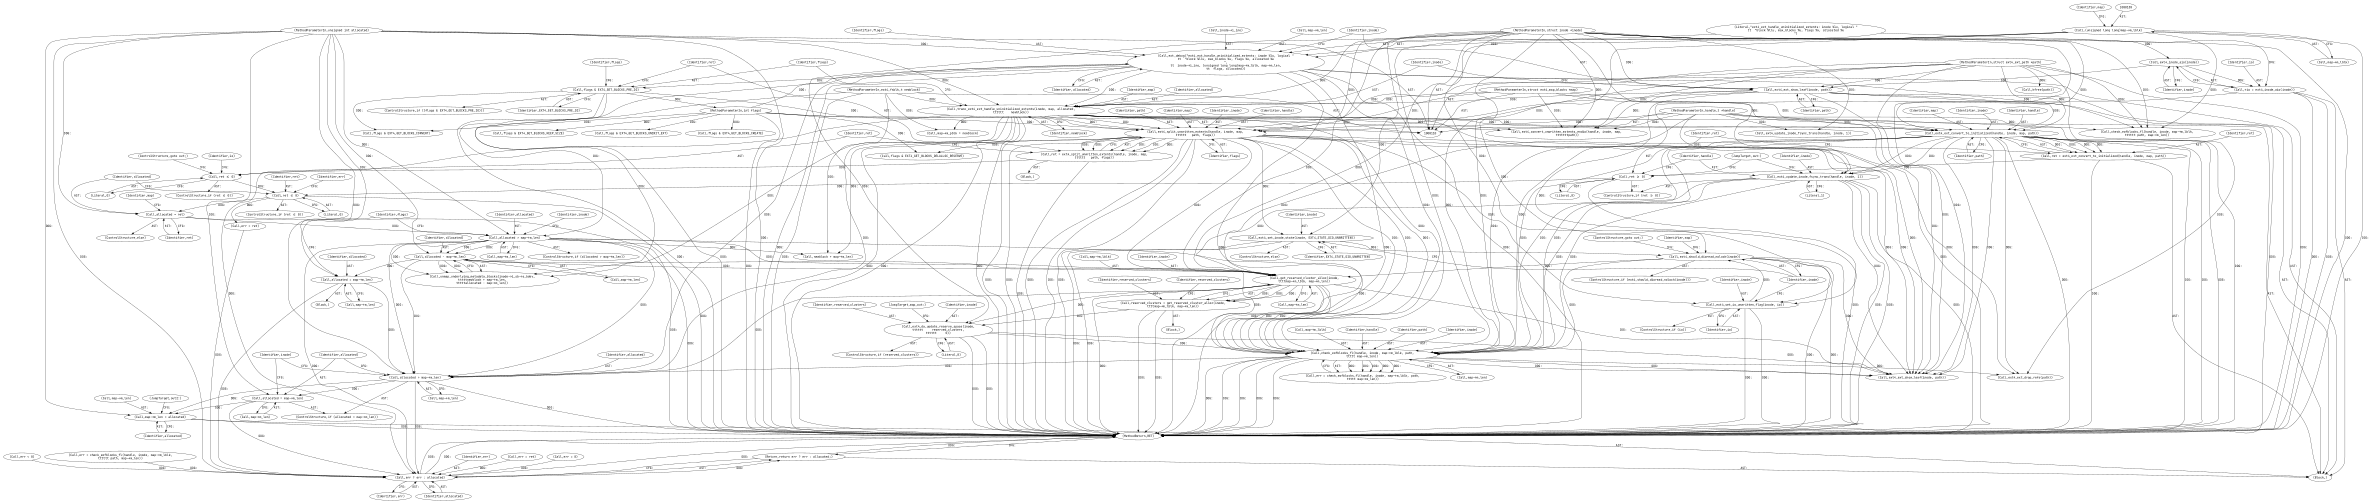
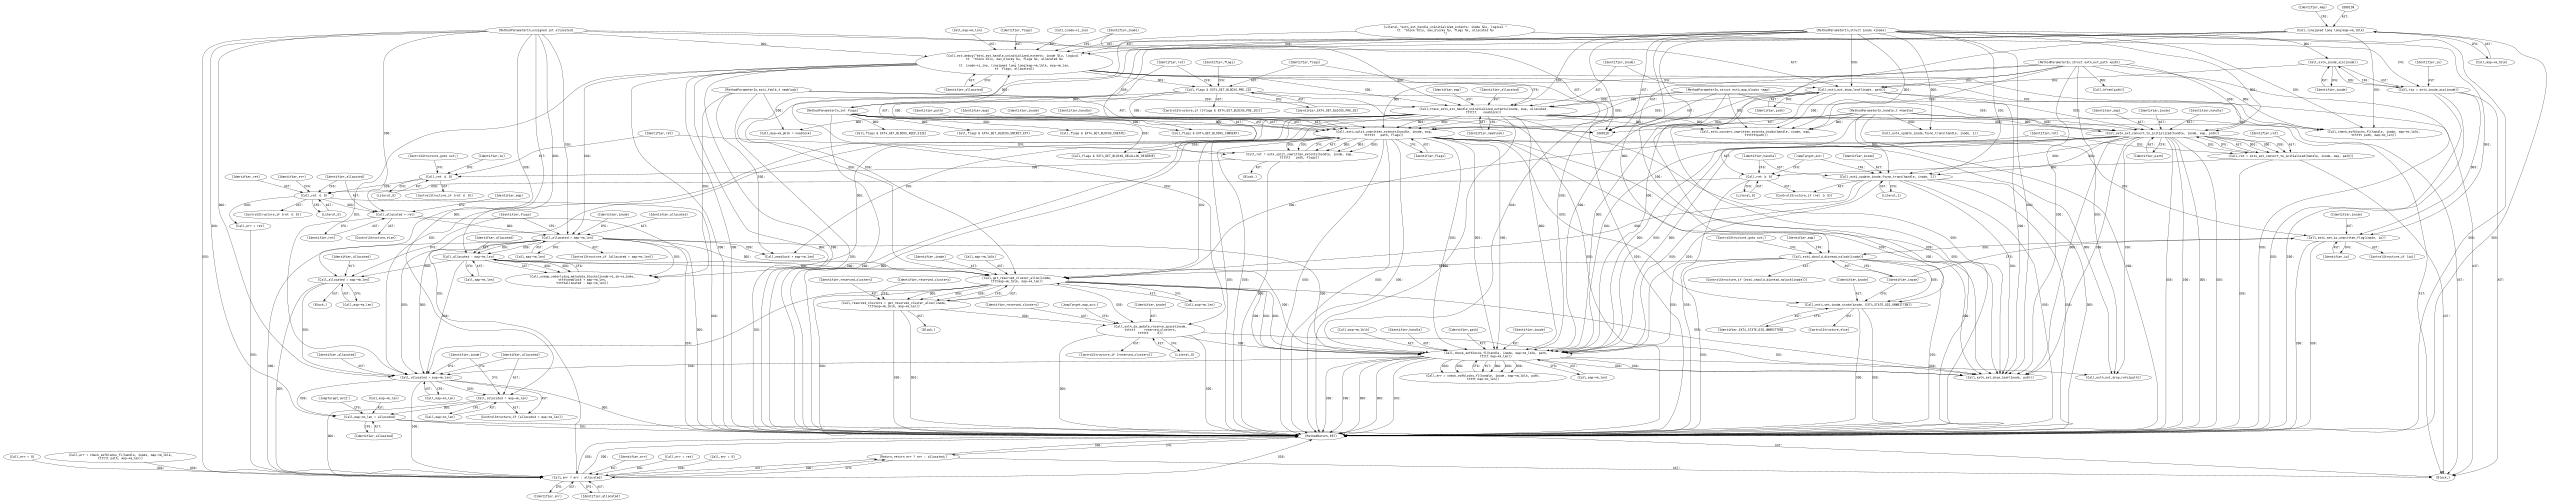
edge "(MethodParameterIn,unsigned int allocated)" -> "(MethodReturn,RET)": removed, label "DDG:"
edge "(Call,ext4_set_inode_state(inode, EXT4_STATE_DIO_UNWRITTEN))" -> "(Call,ext4_should_dioread_nolock(inode))": reversed
